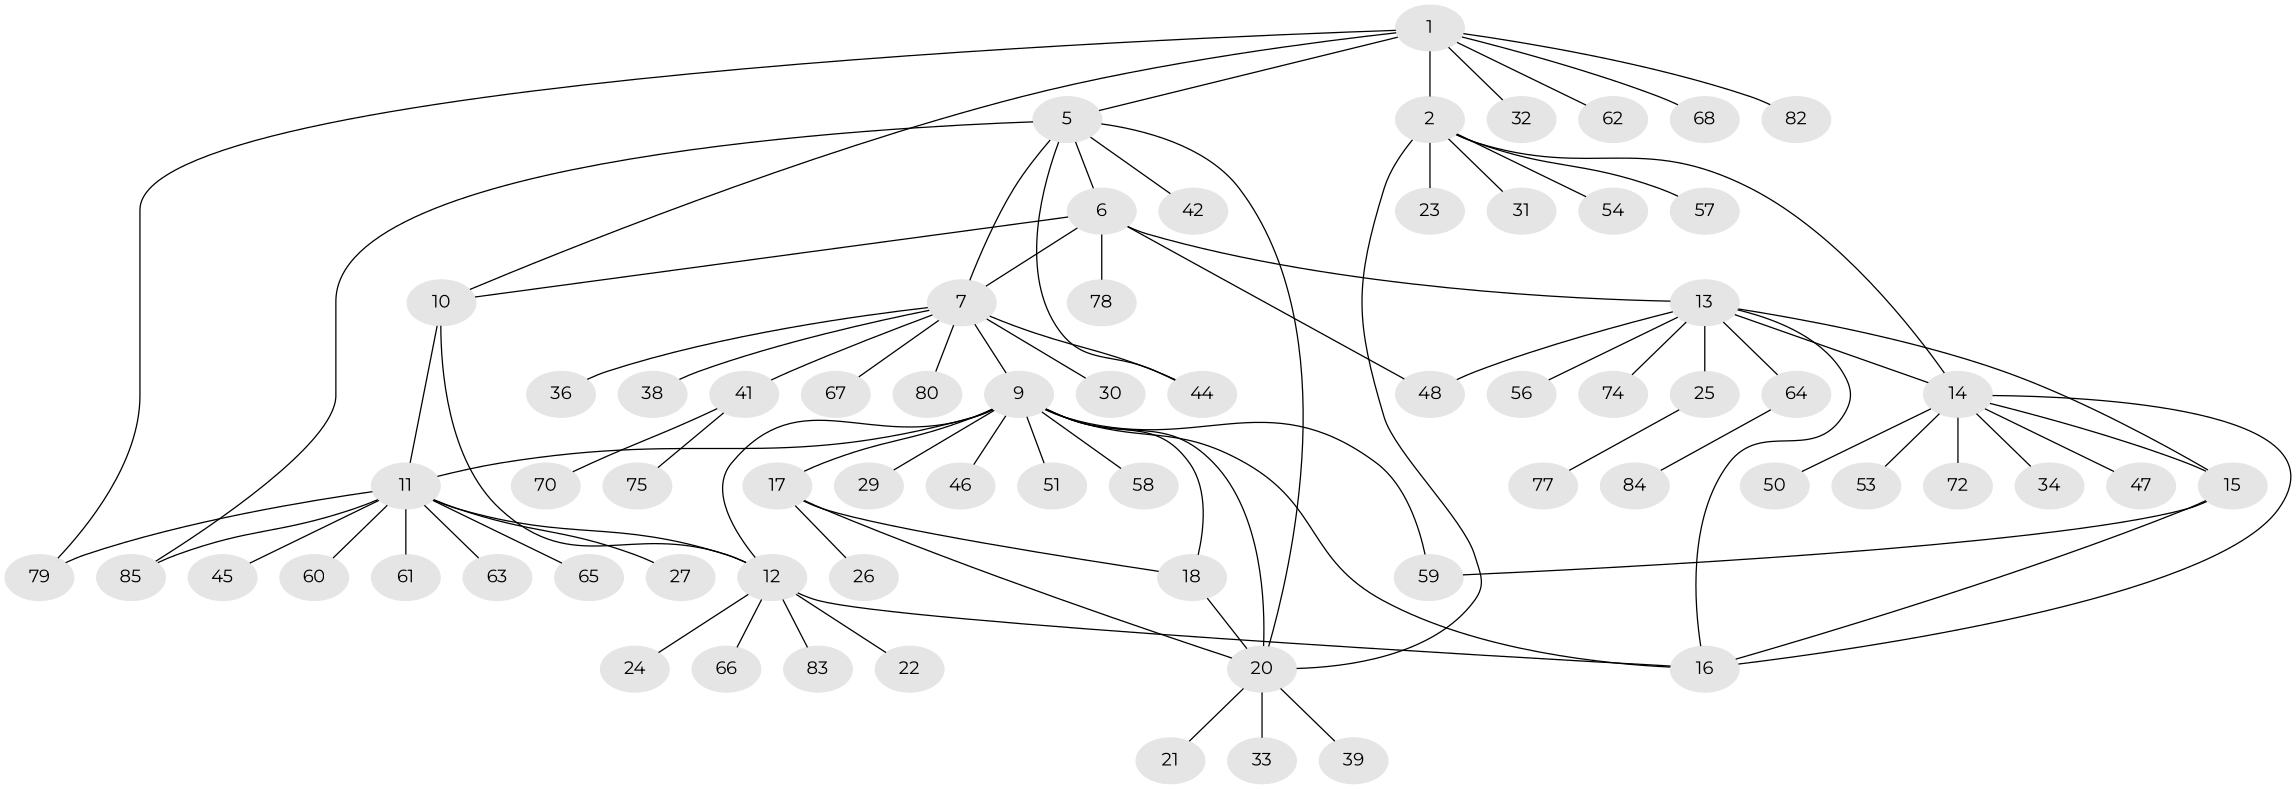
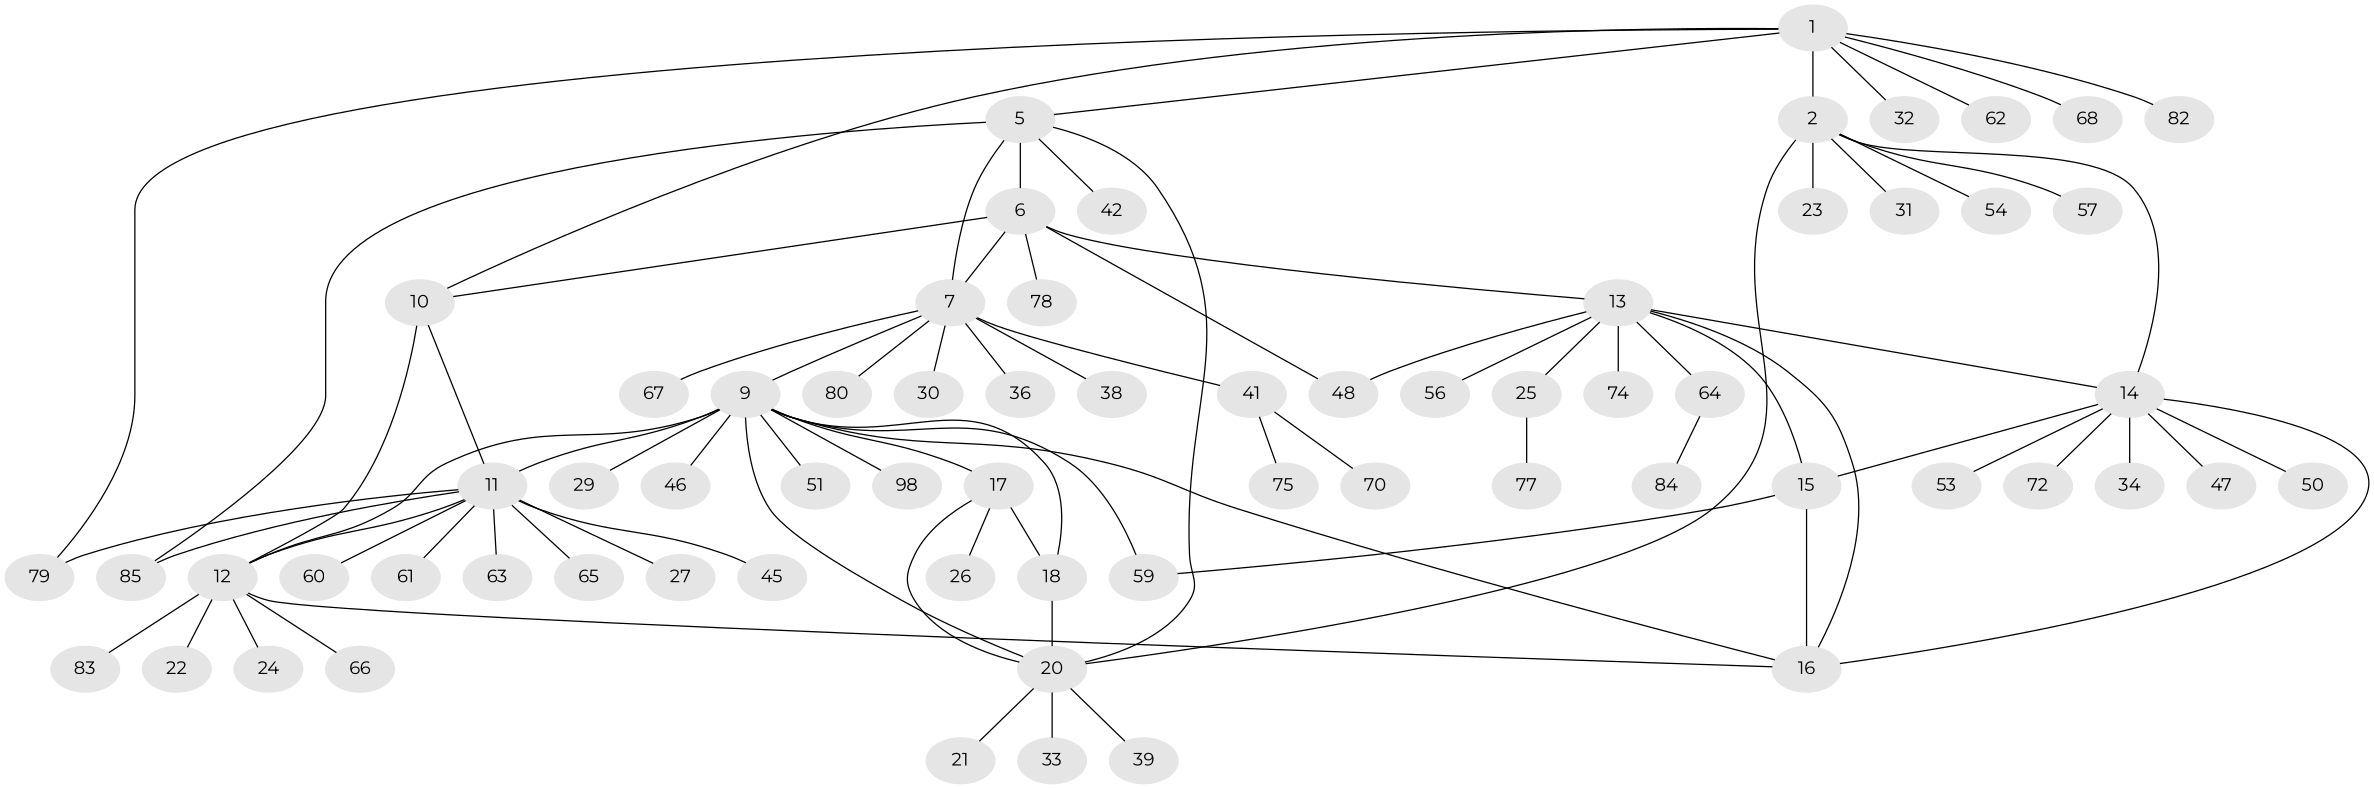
node "44": removed
node "58": label "58" -> "98"
